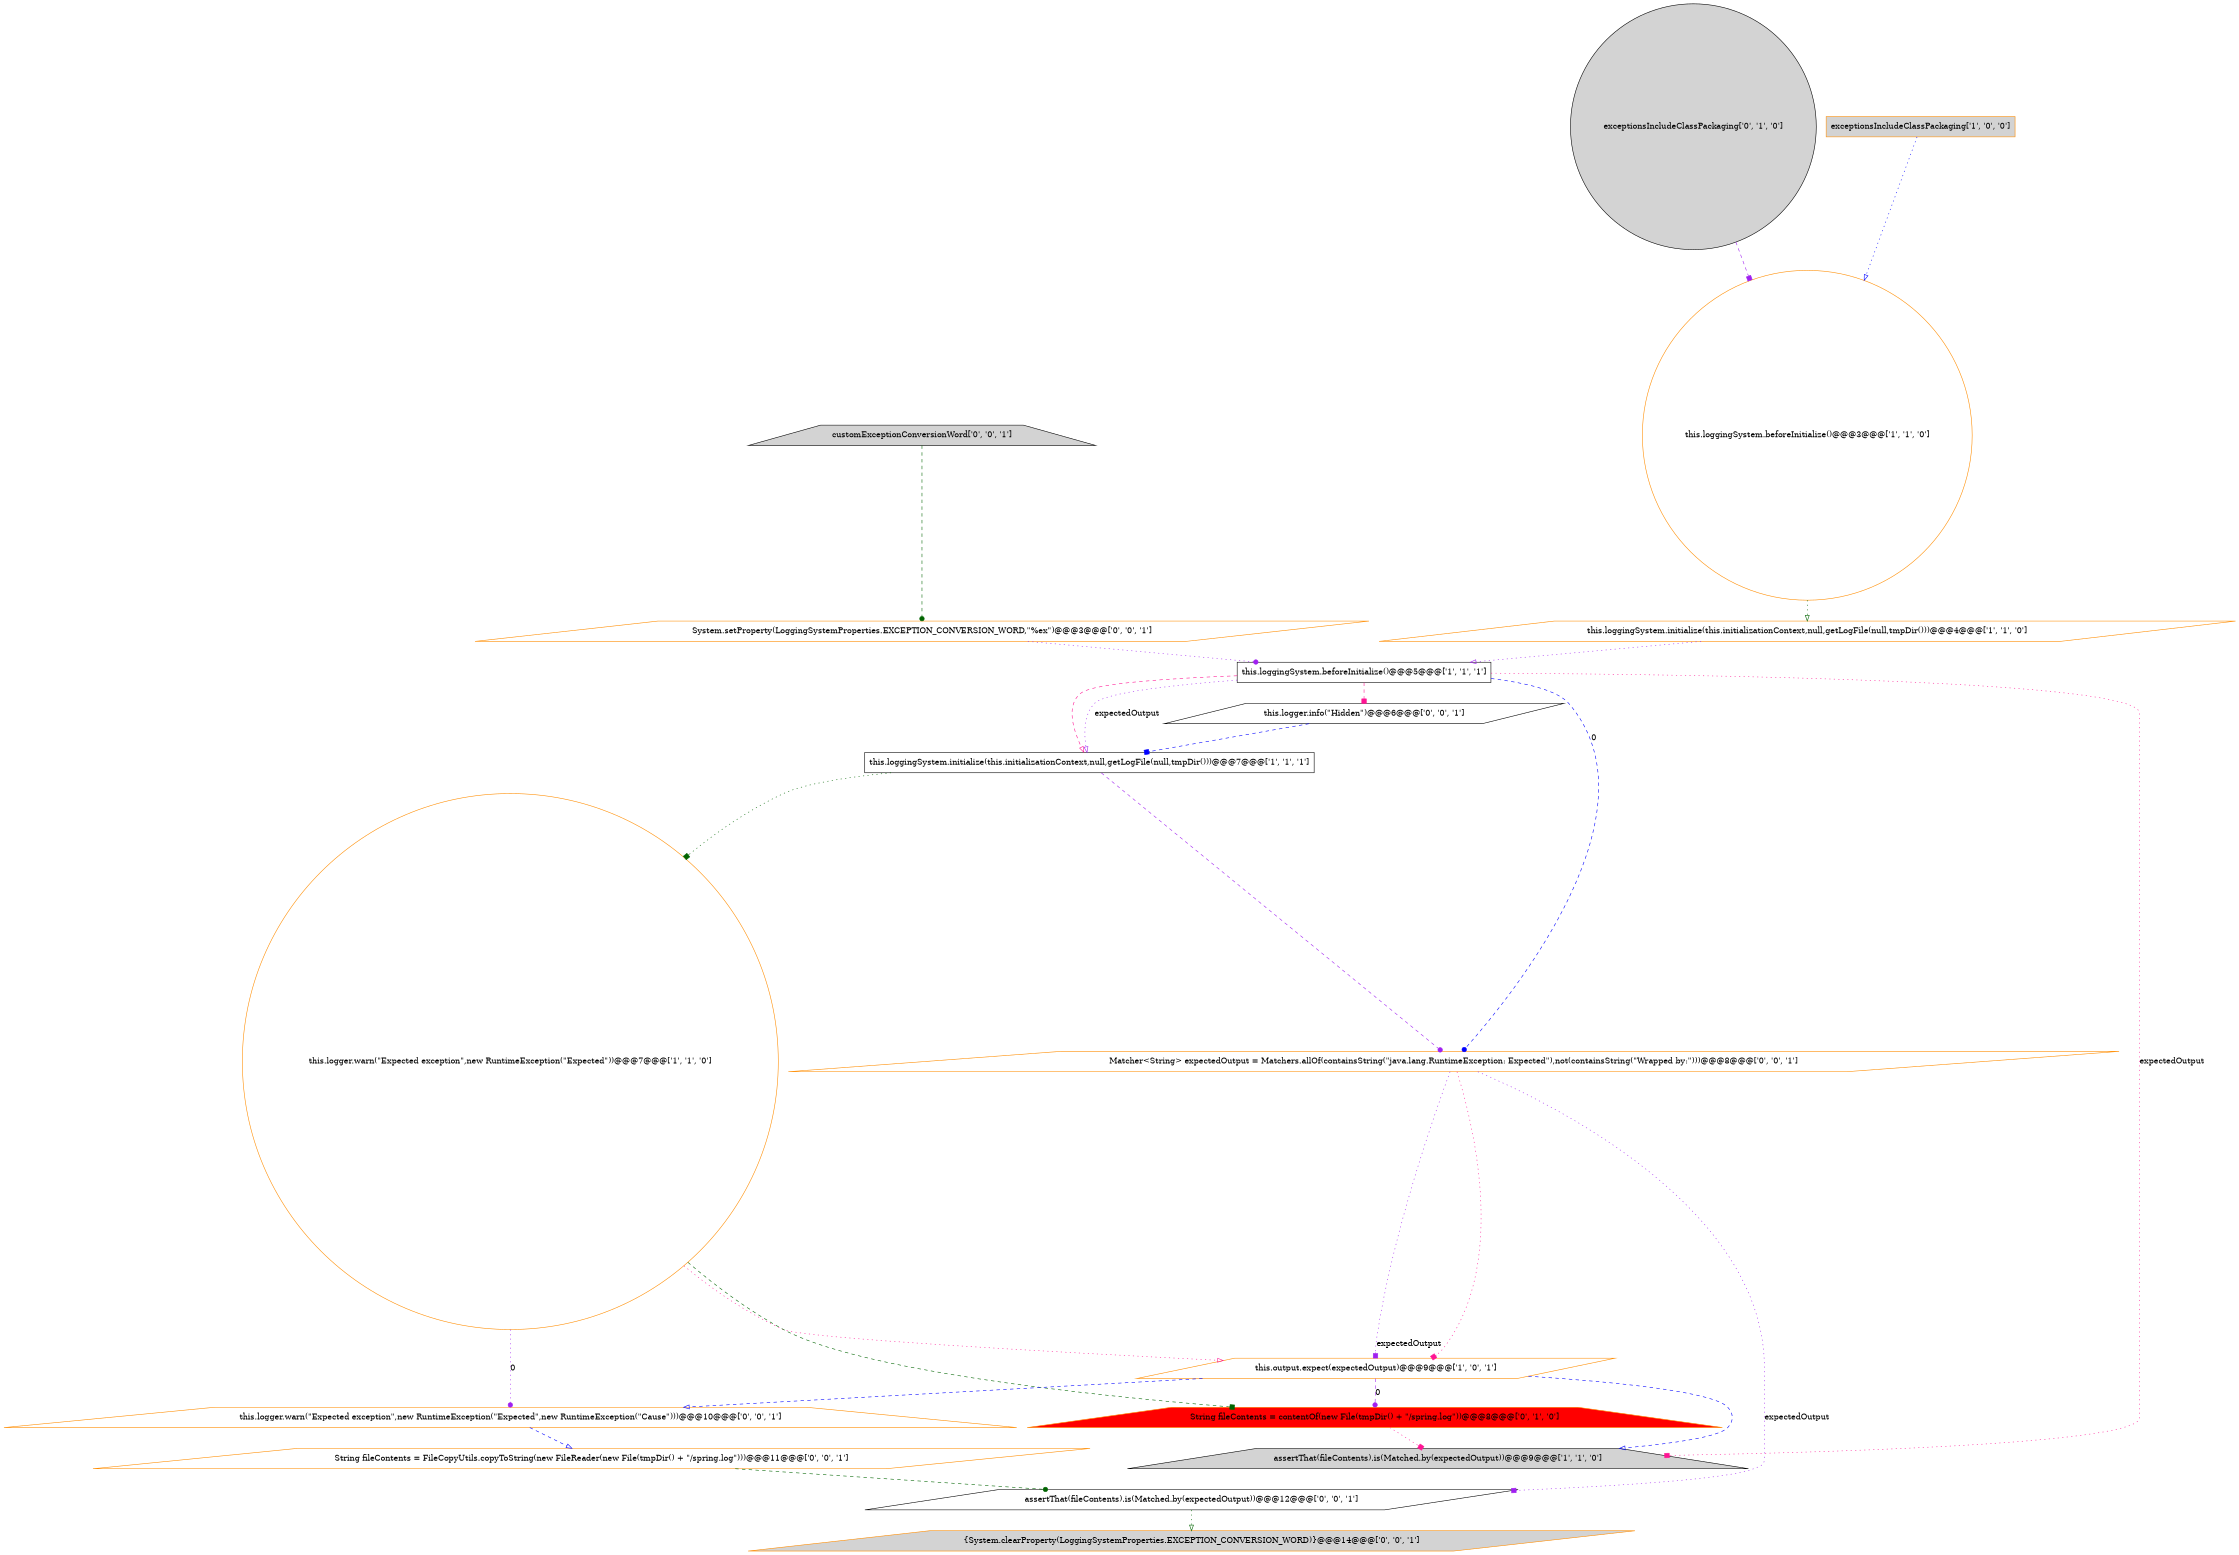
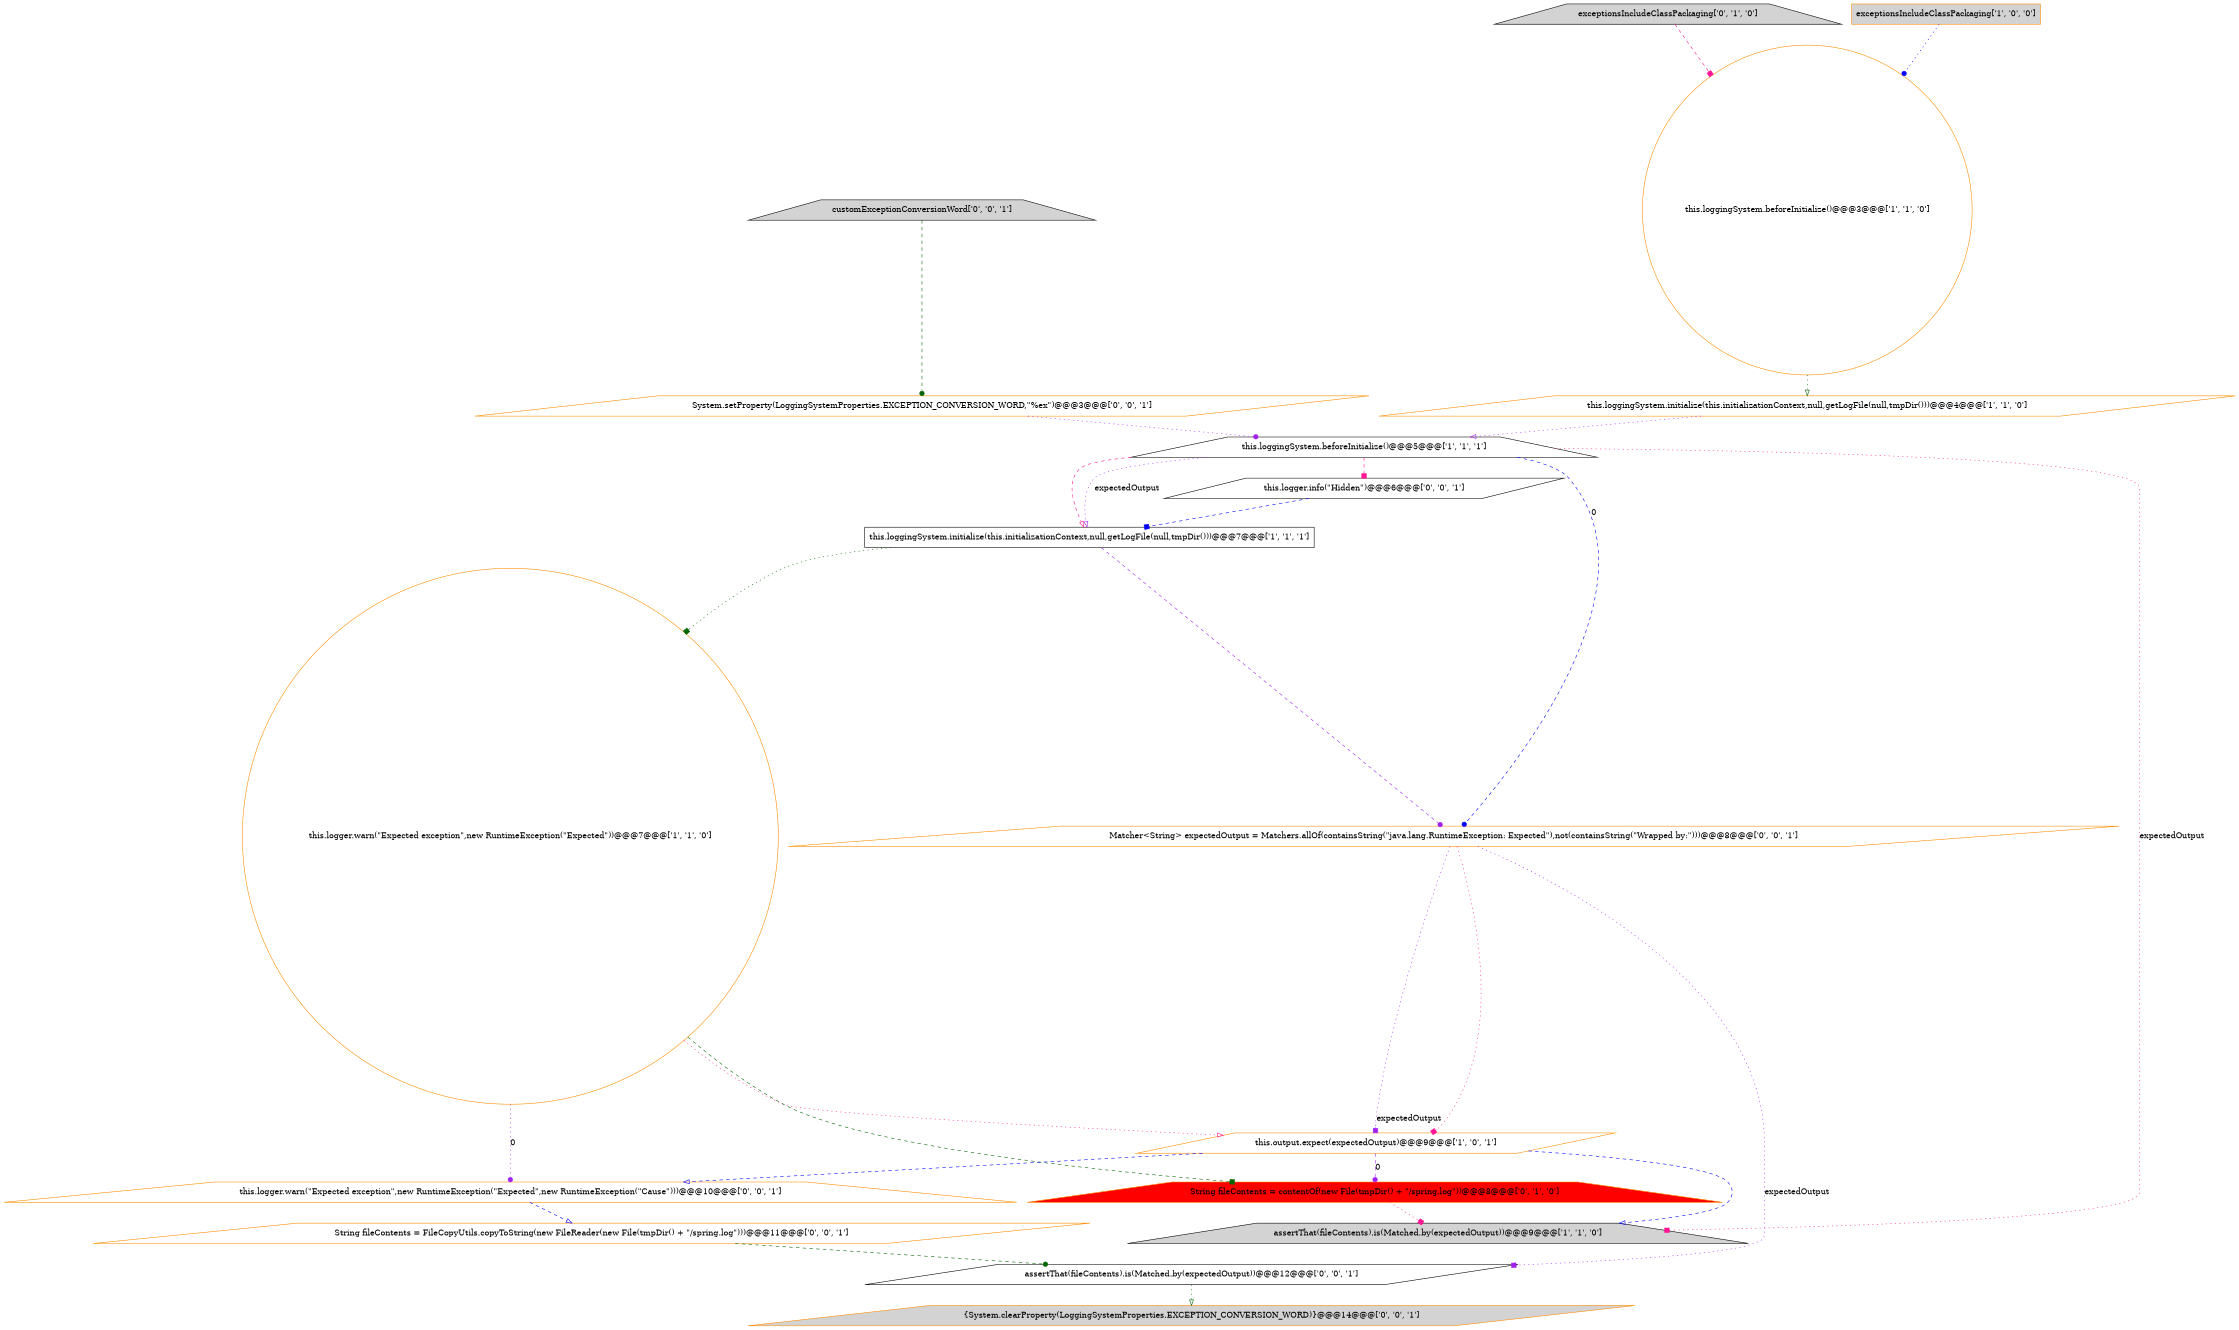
node "exceptionsIncludeClassPackaging['0', '1', '0']": shape circle -> trapezium
edge "exceptionsIncludeClassPackaging['1', '0', '0']" -> "this.loggingSystem.beforeInitialize()@@@3@@@['1', '1', '0']": arrowhead onormal -> dot
edge "exceptionsIncludeClassPackaging['0', '1', '0']" -> "this.loggingSystem.beforeInitialize()@@@3@@@['1', '1', '0']": color purple -> deeppink
node "this.loggingSystem.beforeInitialize()@@@5@@@['1', '1', '1']": shape box -> trapezium
